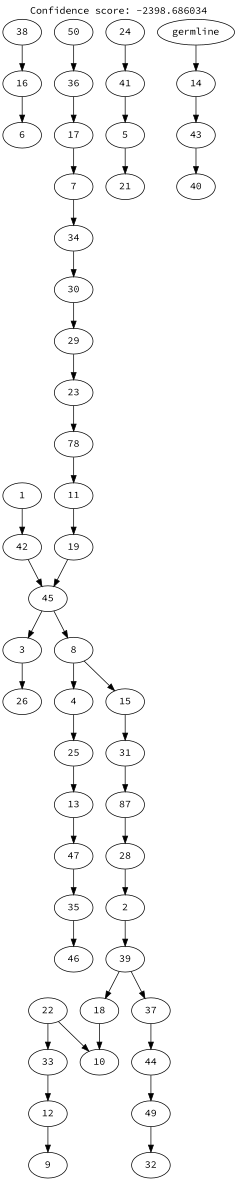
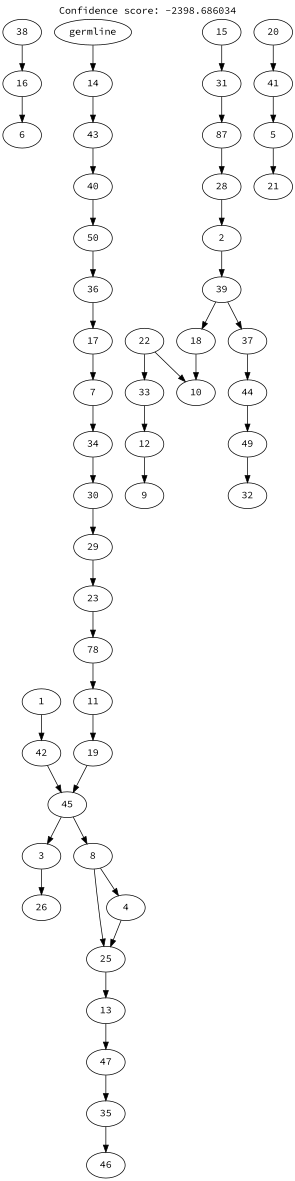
node "24": label "24" -> "20"
edge "40" -> "50": added
edge "8" -> "15": now "8" -> "25"
